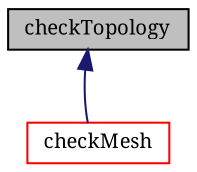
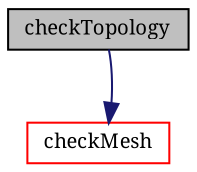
edge "checkMesh" -> "checkTopology": reversed
